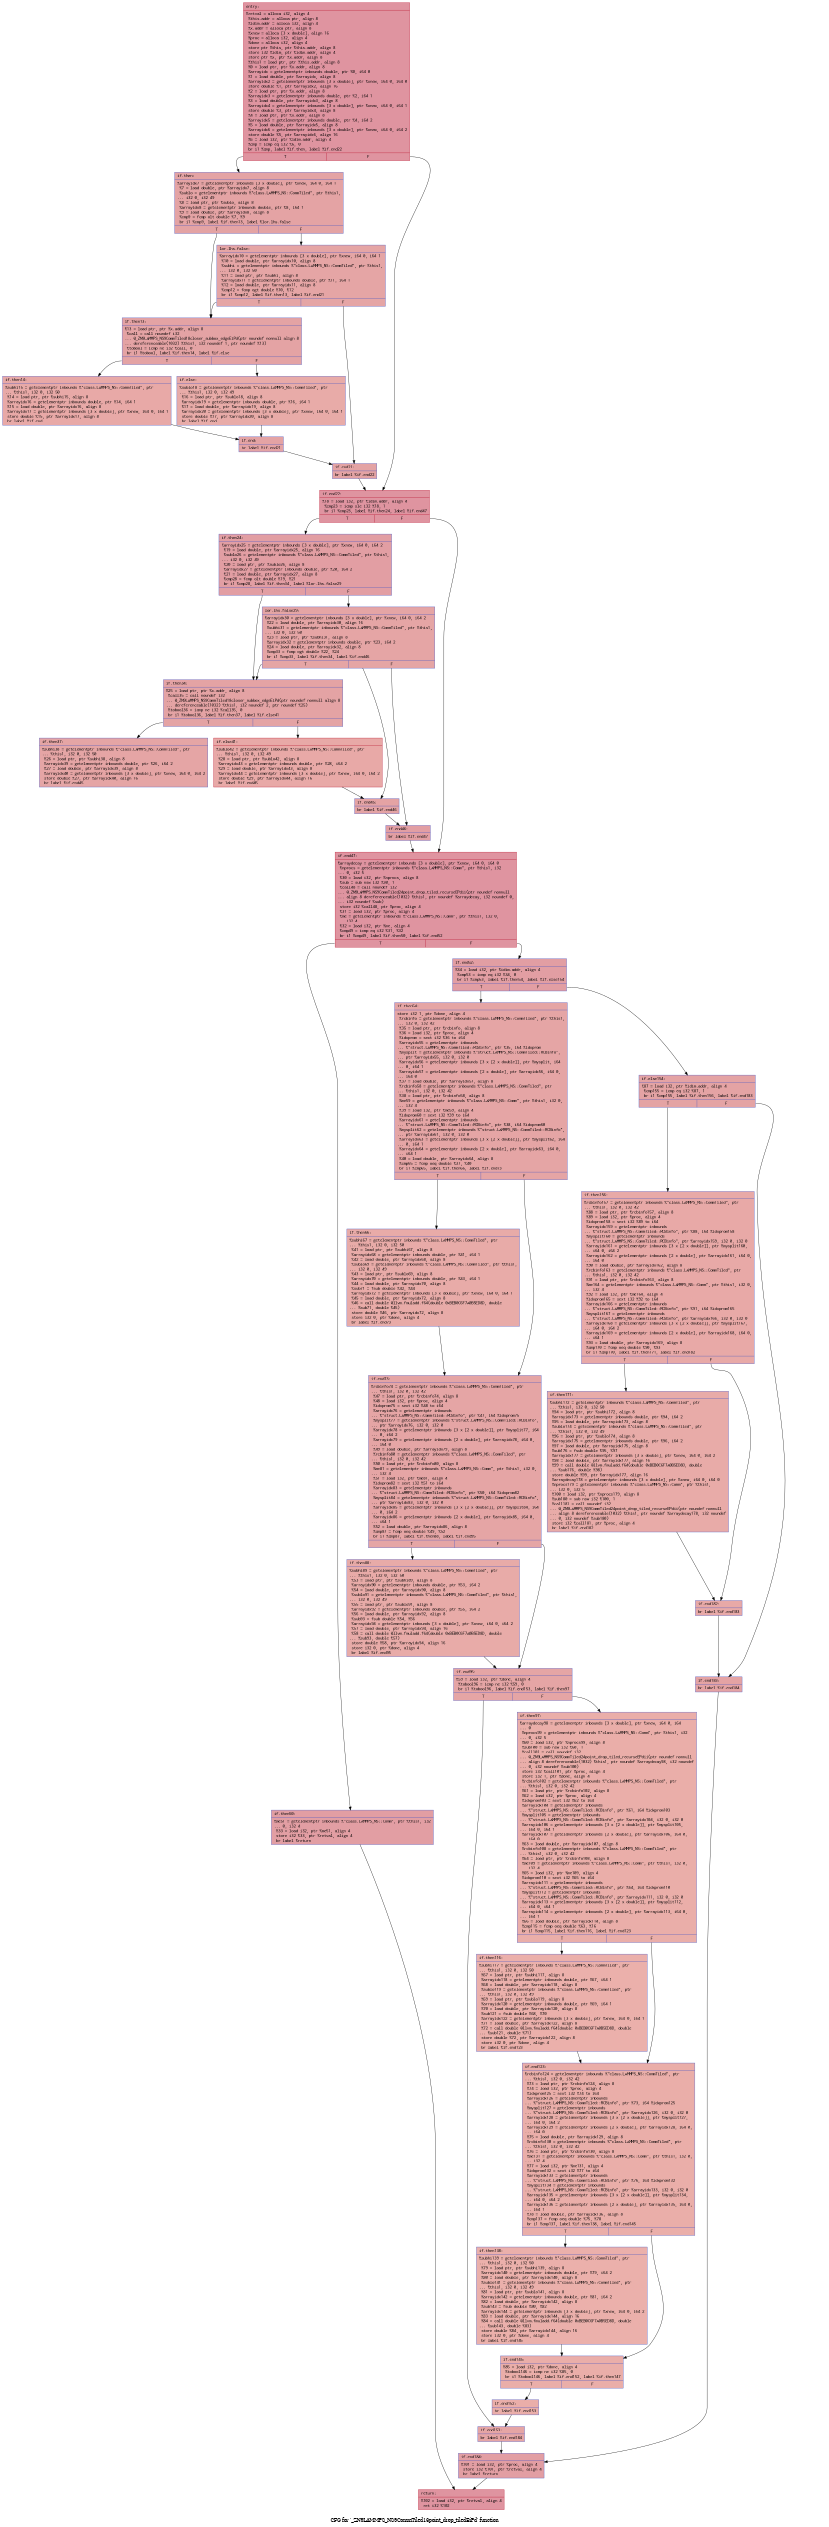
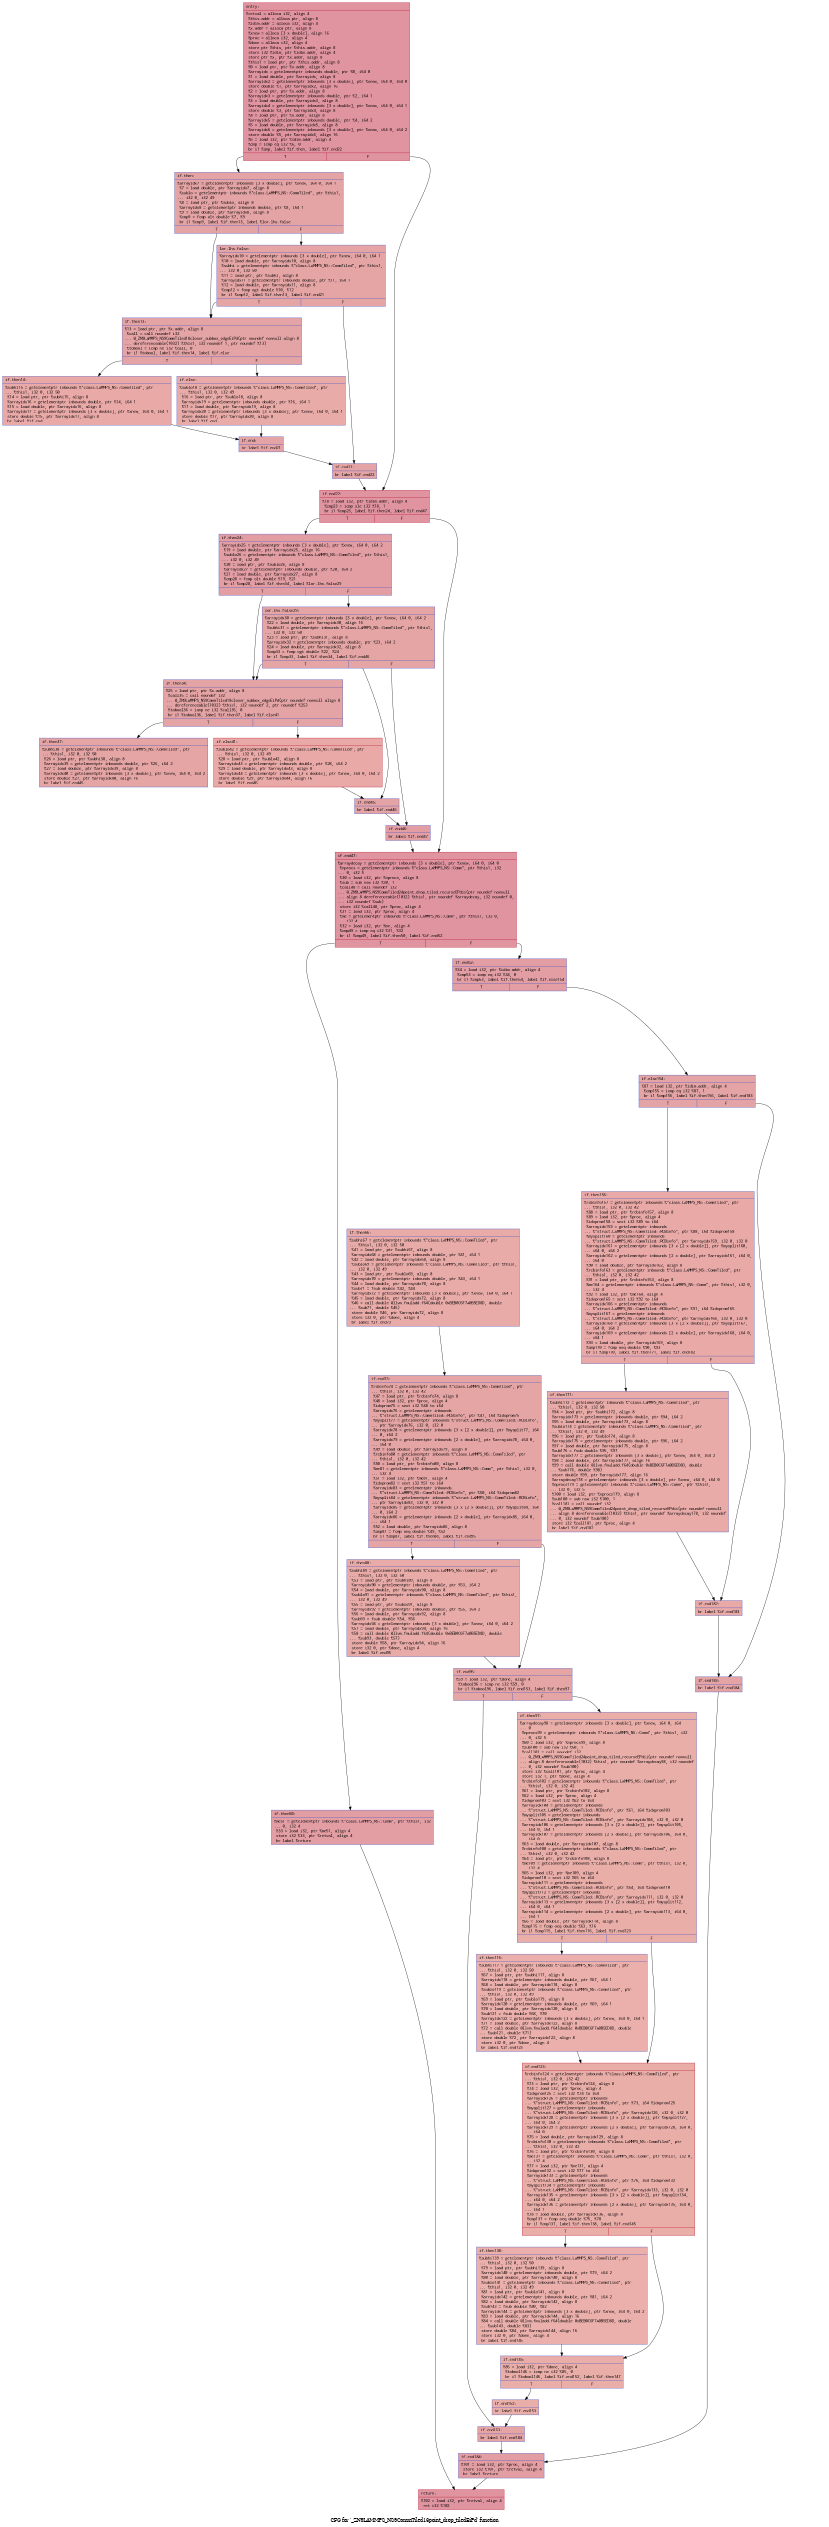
node "if.then54:": removed
node "if.end123:": color #3d50c3ff -> #b70d28ff
